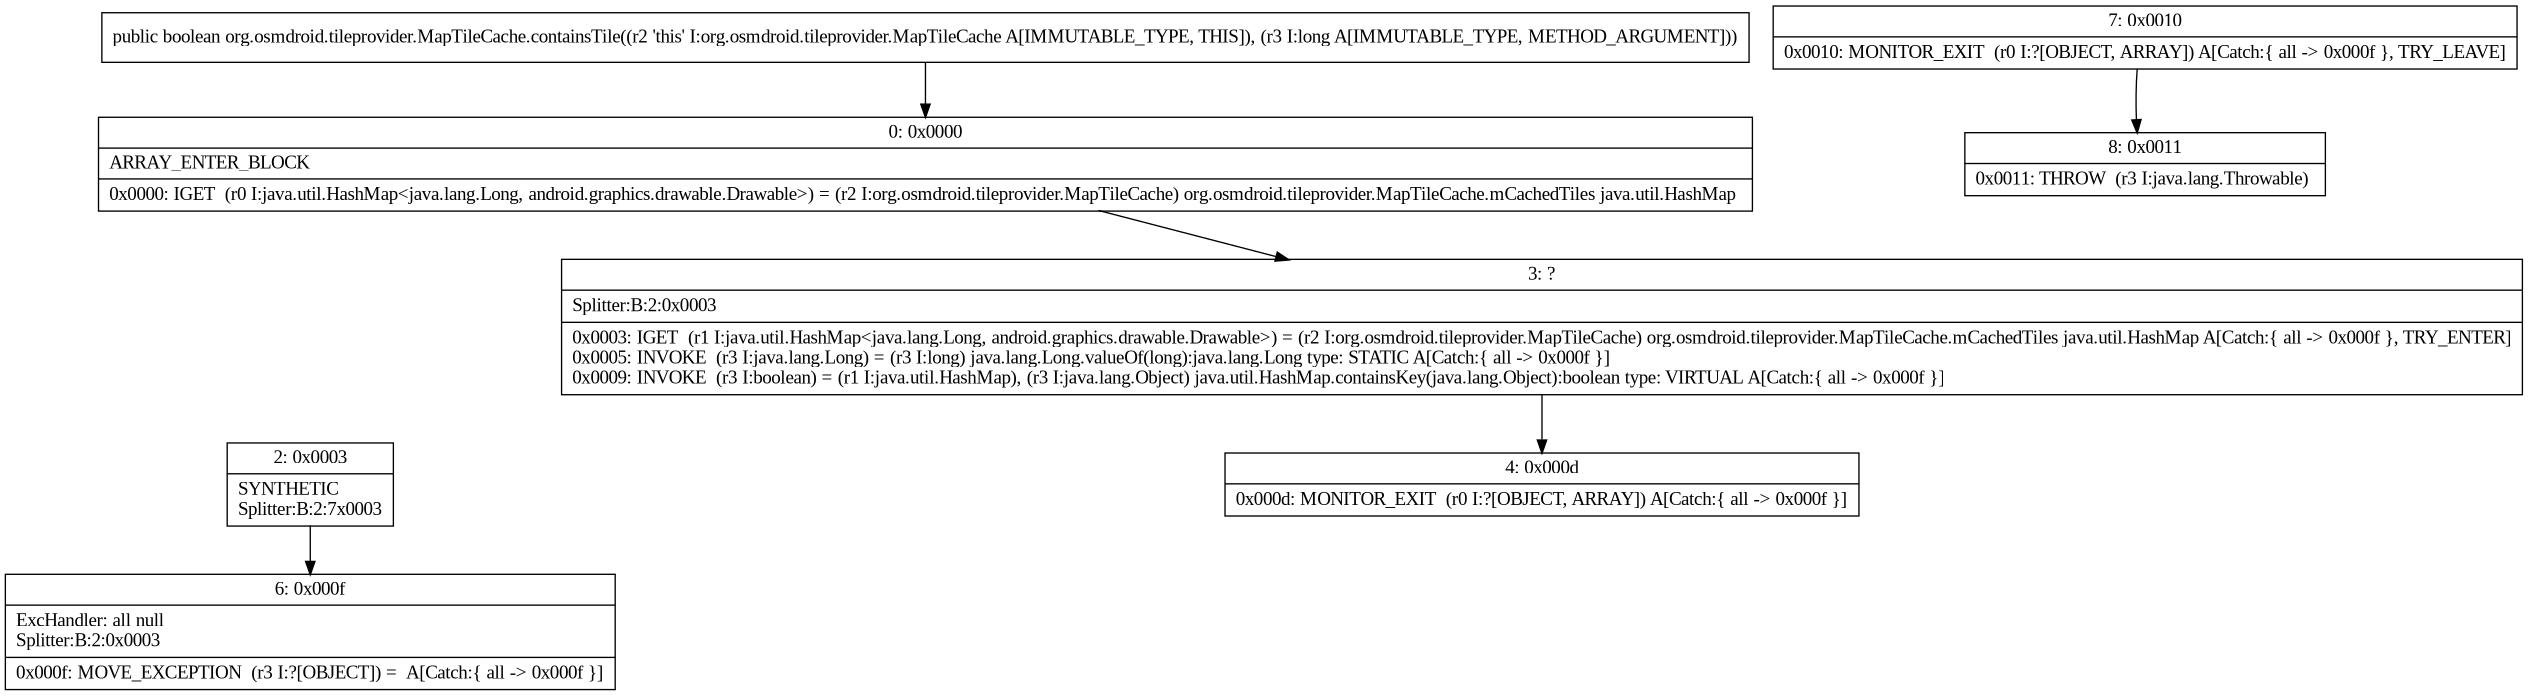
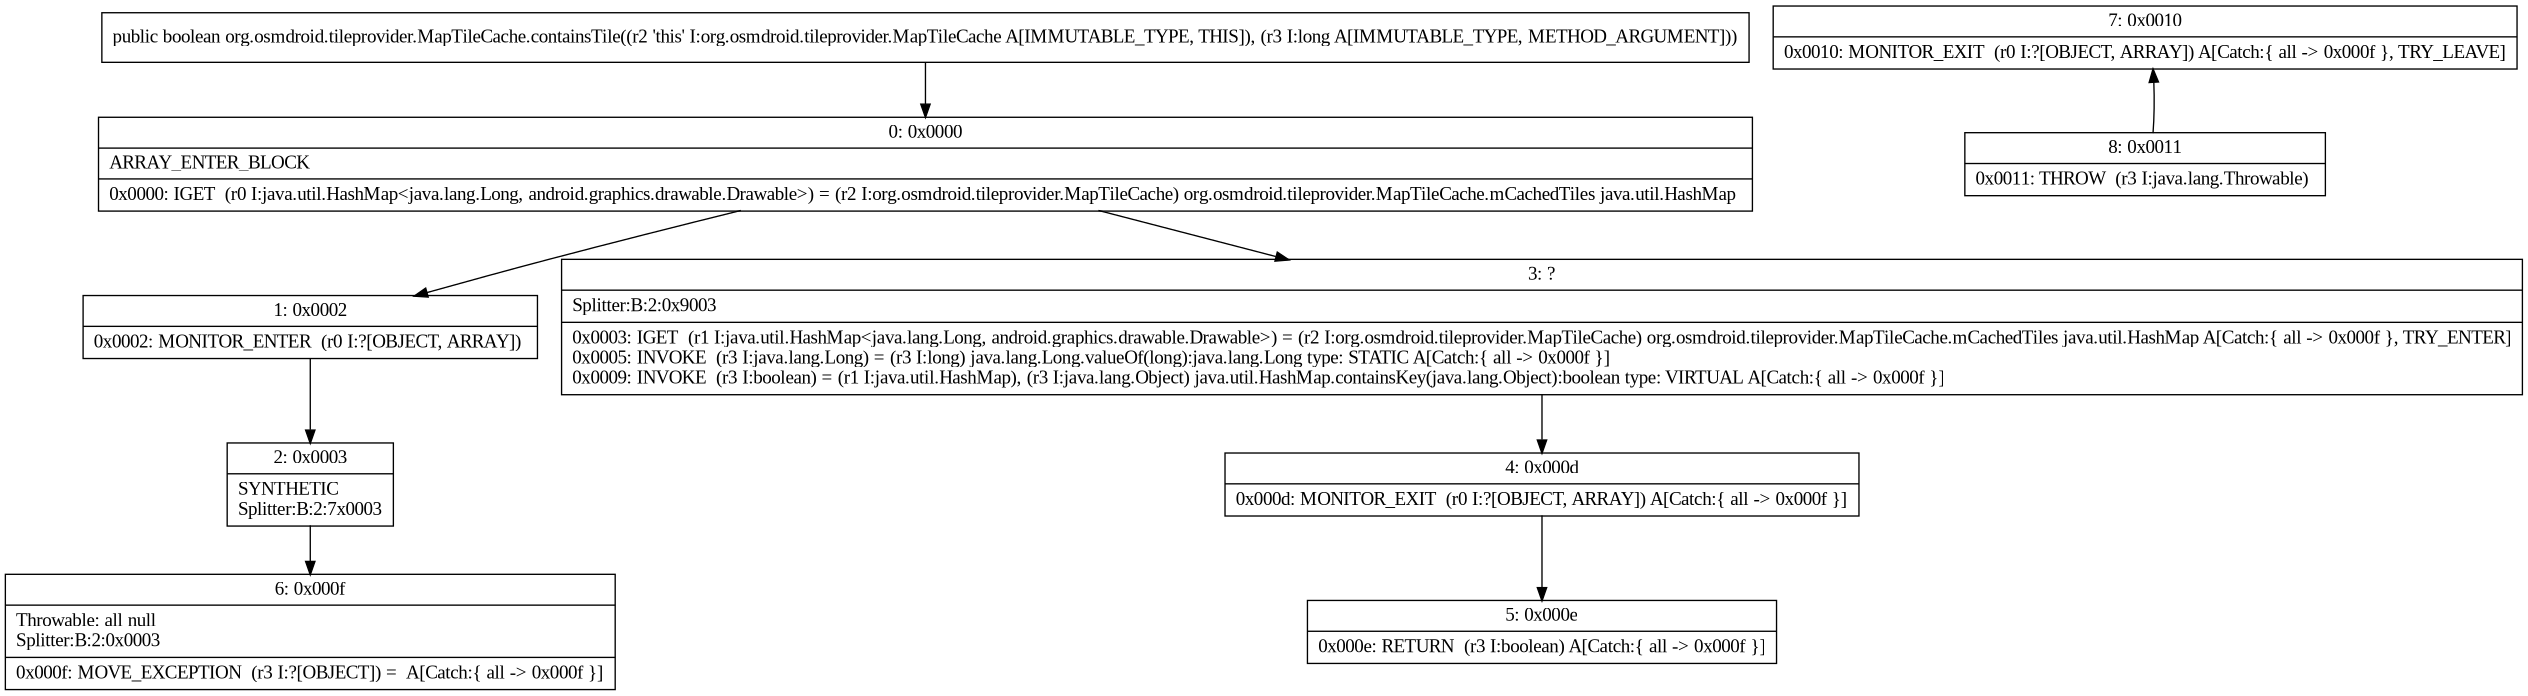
edge "7: 0x0010" -> "8: 0x0011": reversed
node "3: ?": text "Splitter:B:2:0x0003" -> "Splitter:B:2:0x9003"
node "1: 0x0002": added
node "6: 0x000f": text "ExcHandler: all null" -> "Throwable: all null"
node "5: 0x000e": added
